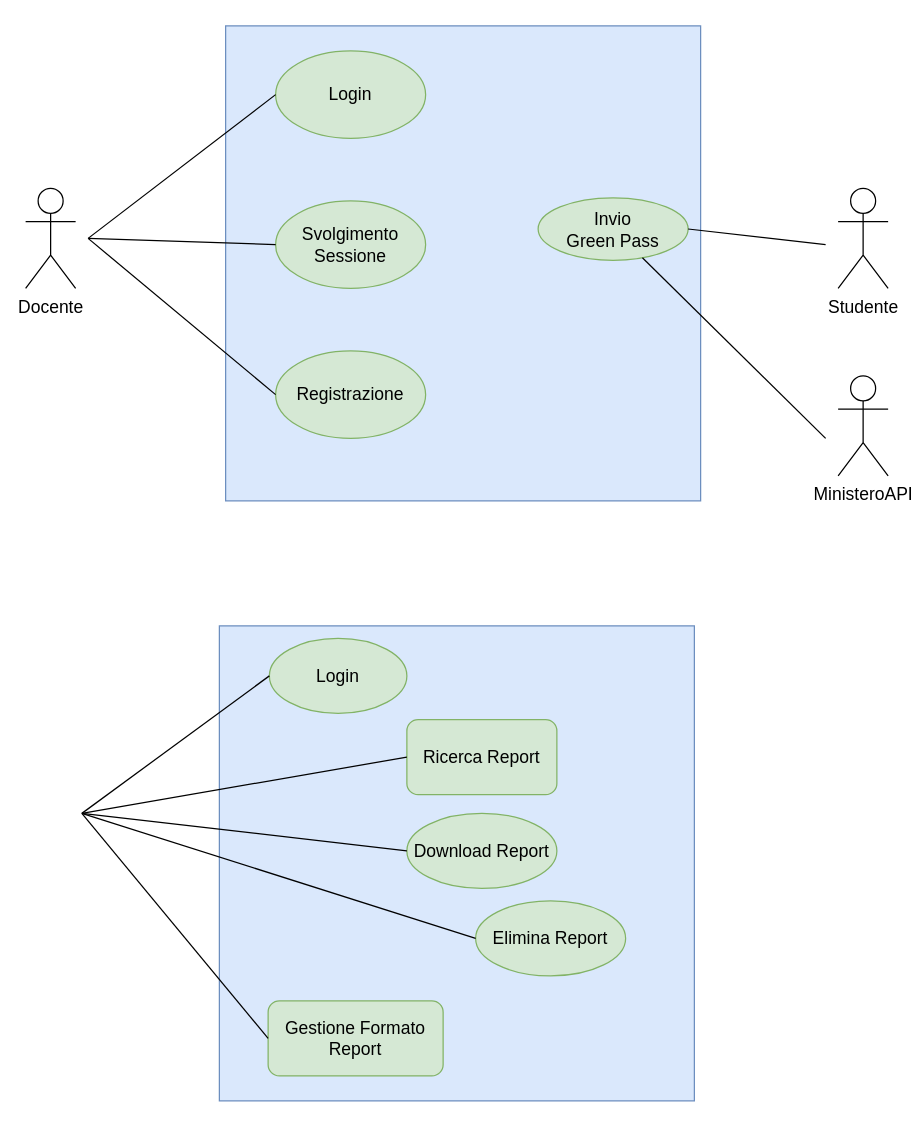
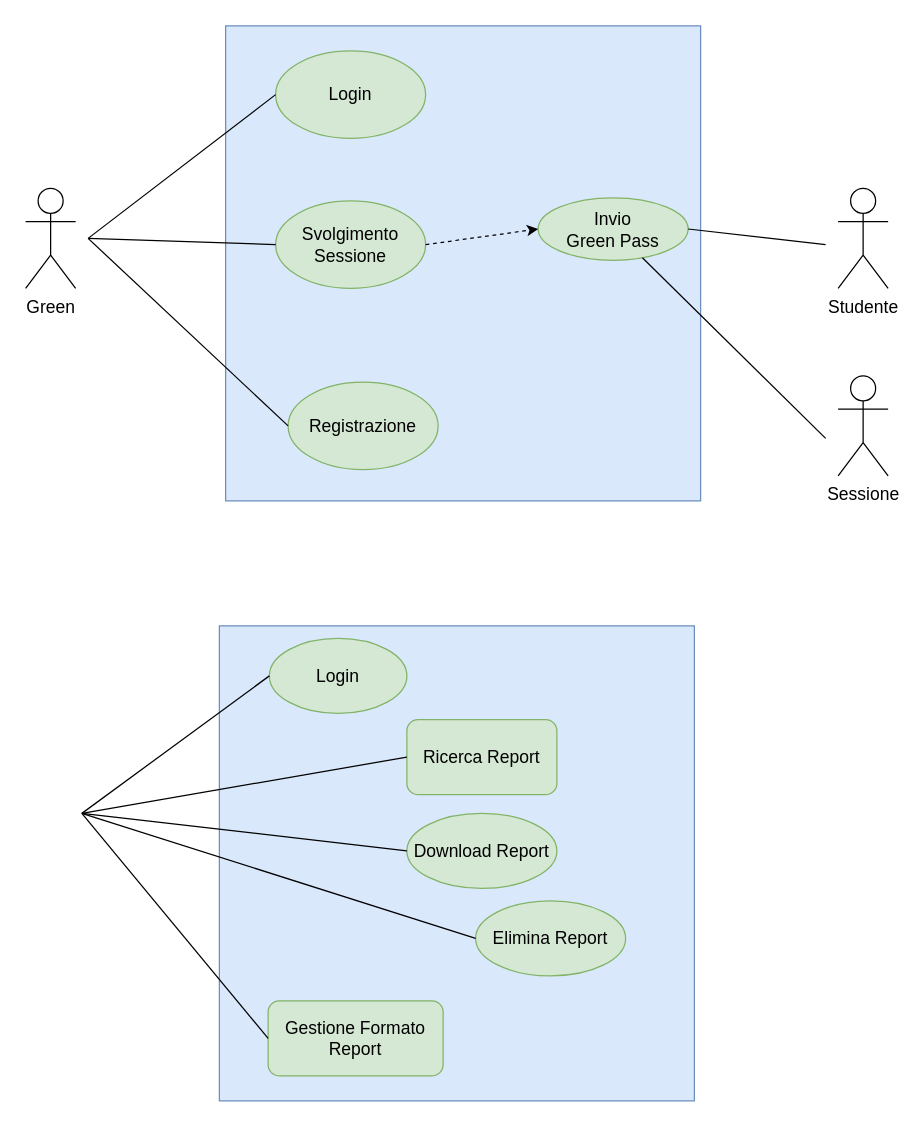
edge "Svolgimento Sessione" -> "Invio Green Pass": added
node "Docente": label "Docente" -> "Green"
node "Registrazione": moved (351, 394) -> (363, 426)
node "MinisteroAPI": label "MinisteroAPI" -> "Sessione"
